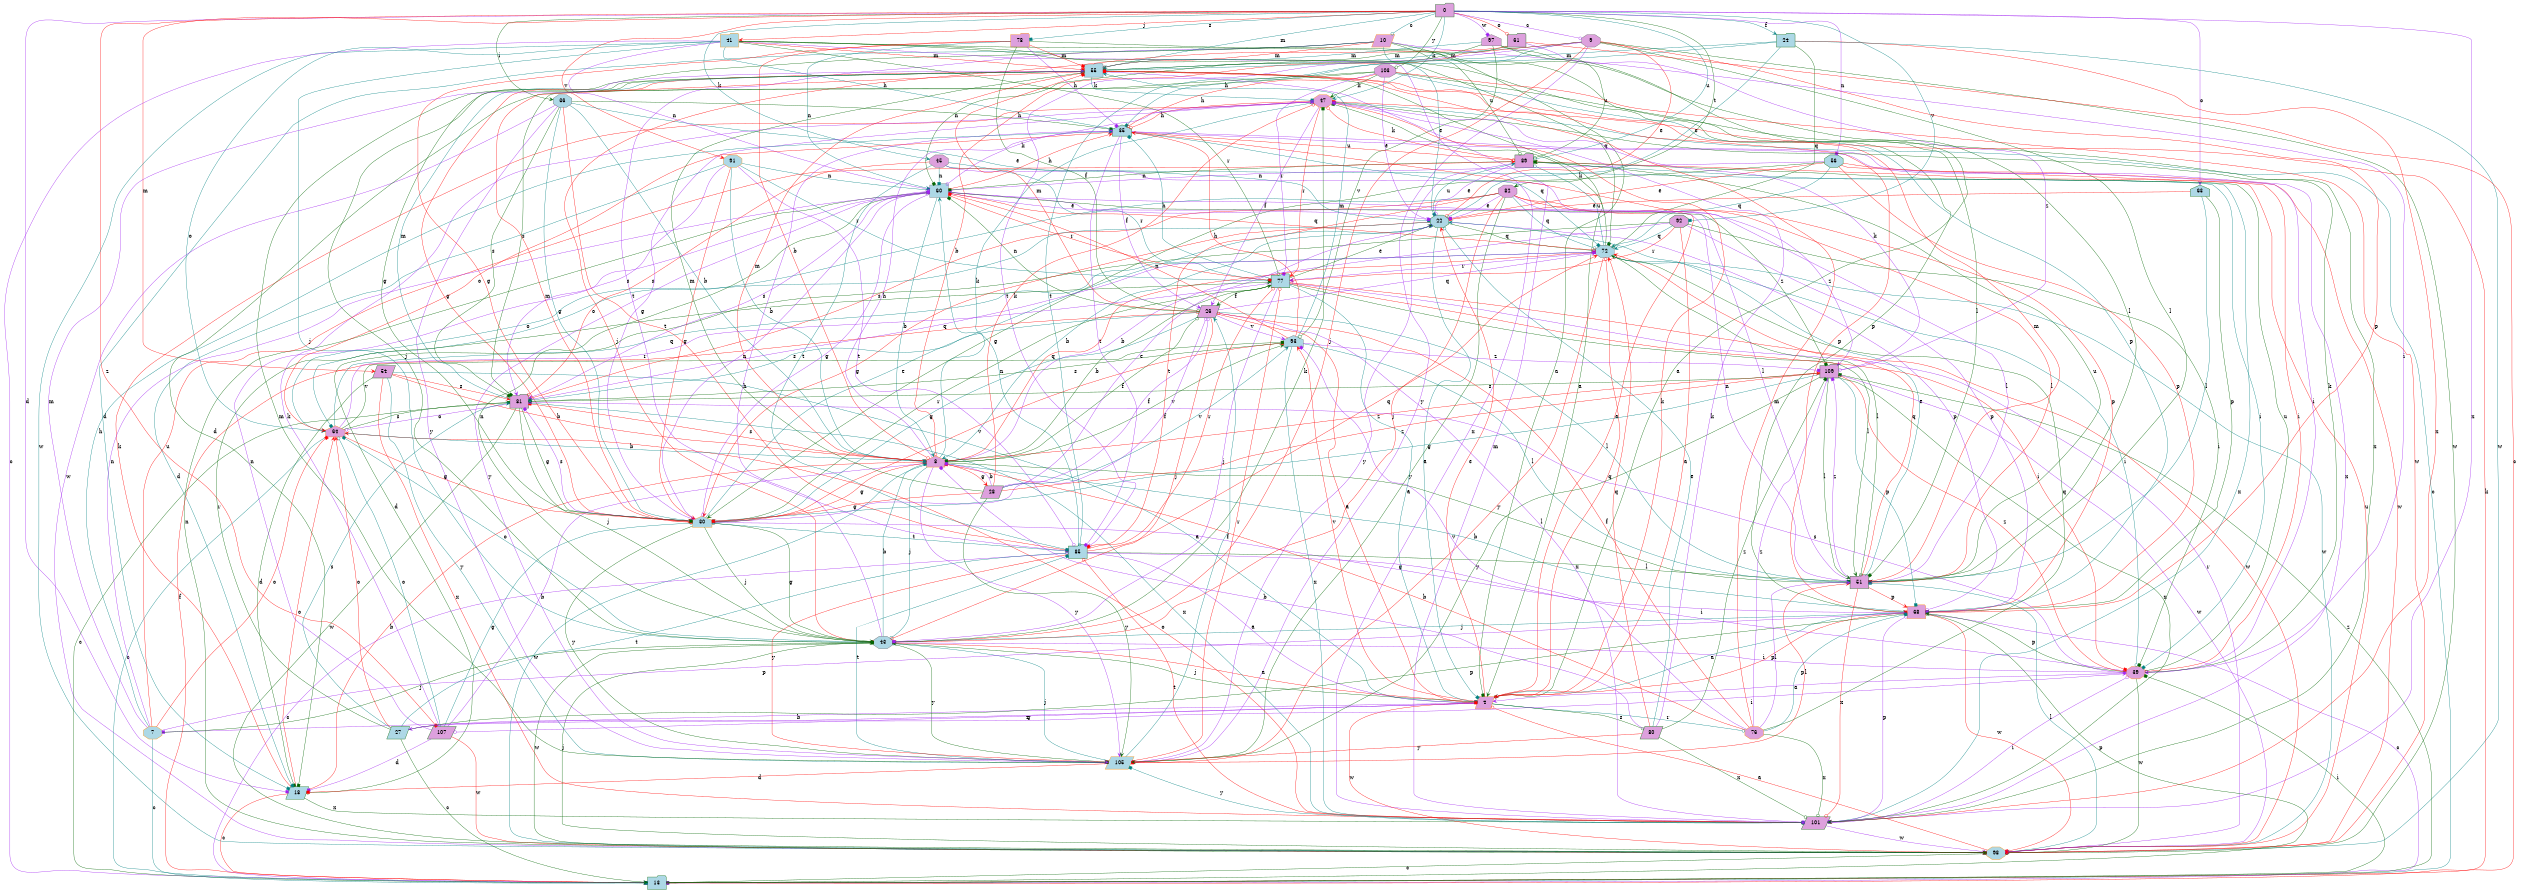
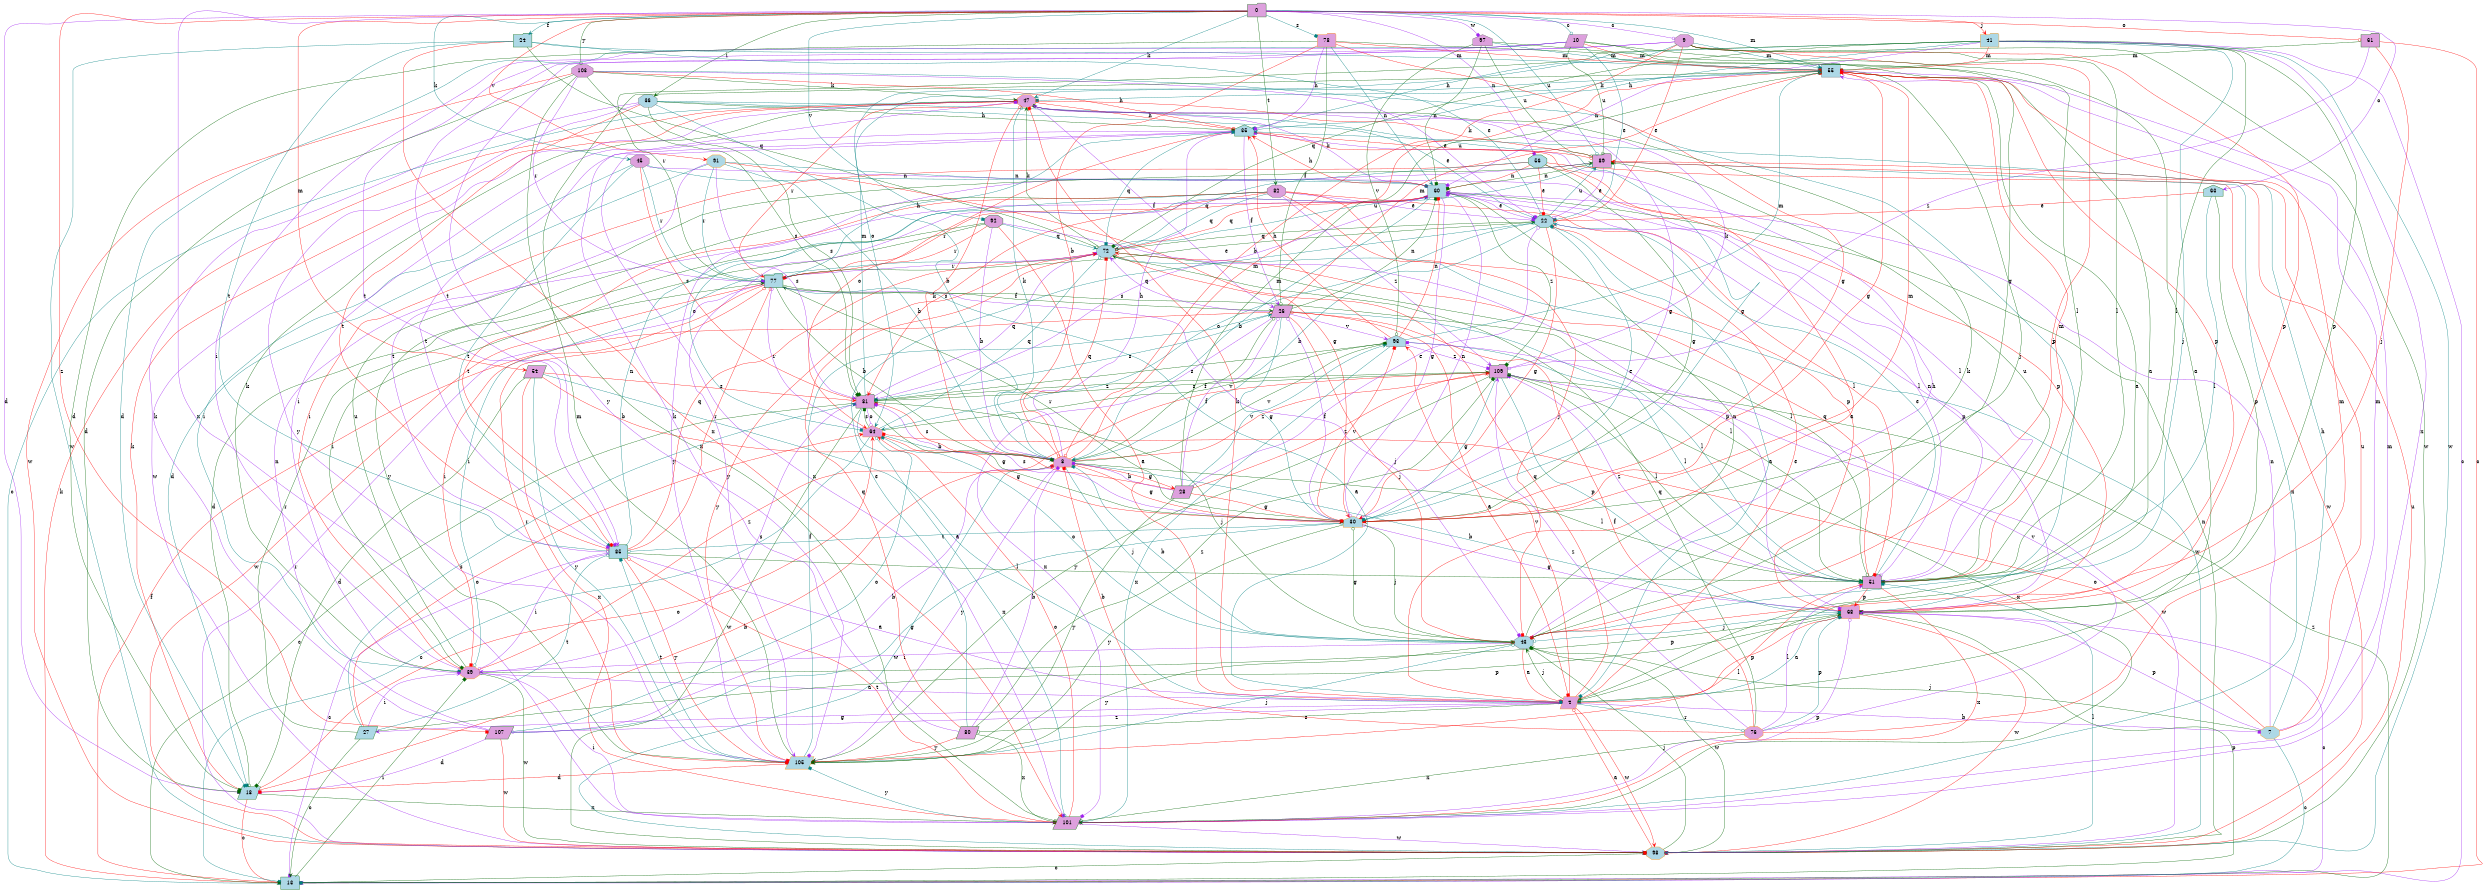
node "10": color darkorange -> gray40
edge "78" -> "18": added, label "d"
edge "72" -> "47": arrowhead box -> vee
edge "56" -> "60": color purple -> red
edge "81" -> "109": added, label "z"
